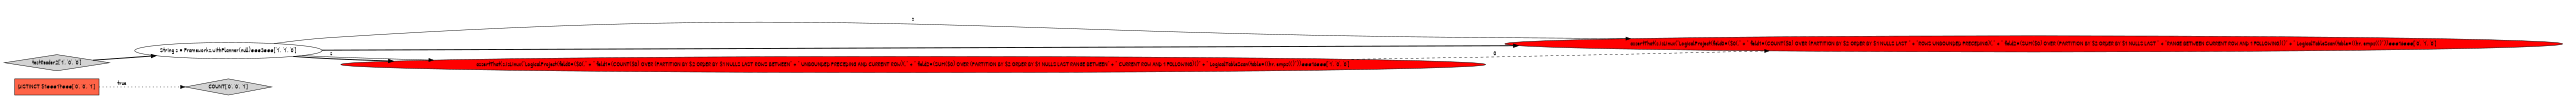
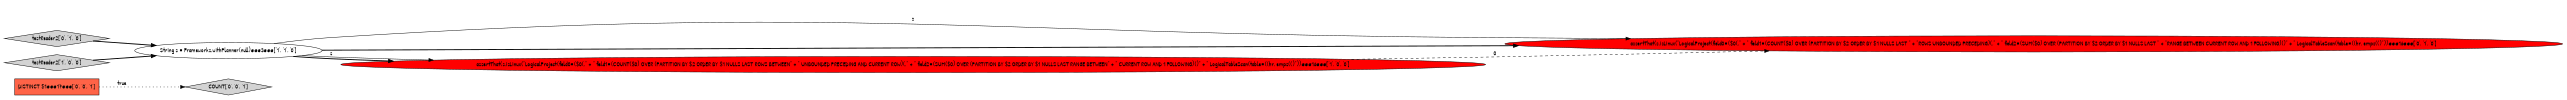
node "testReader2['0', '1', '0']": added
